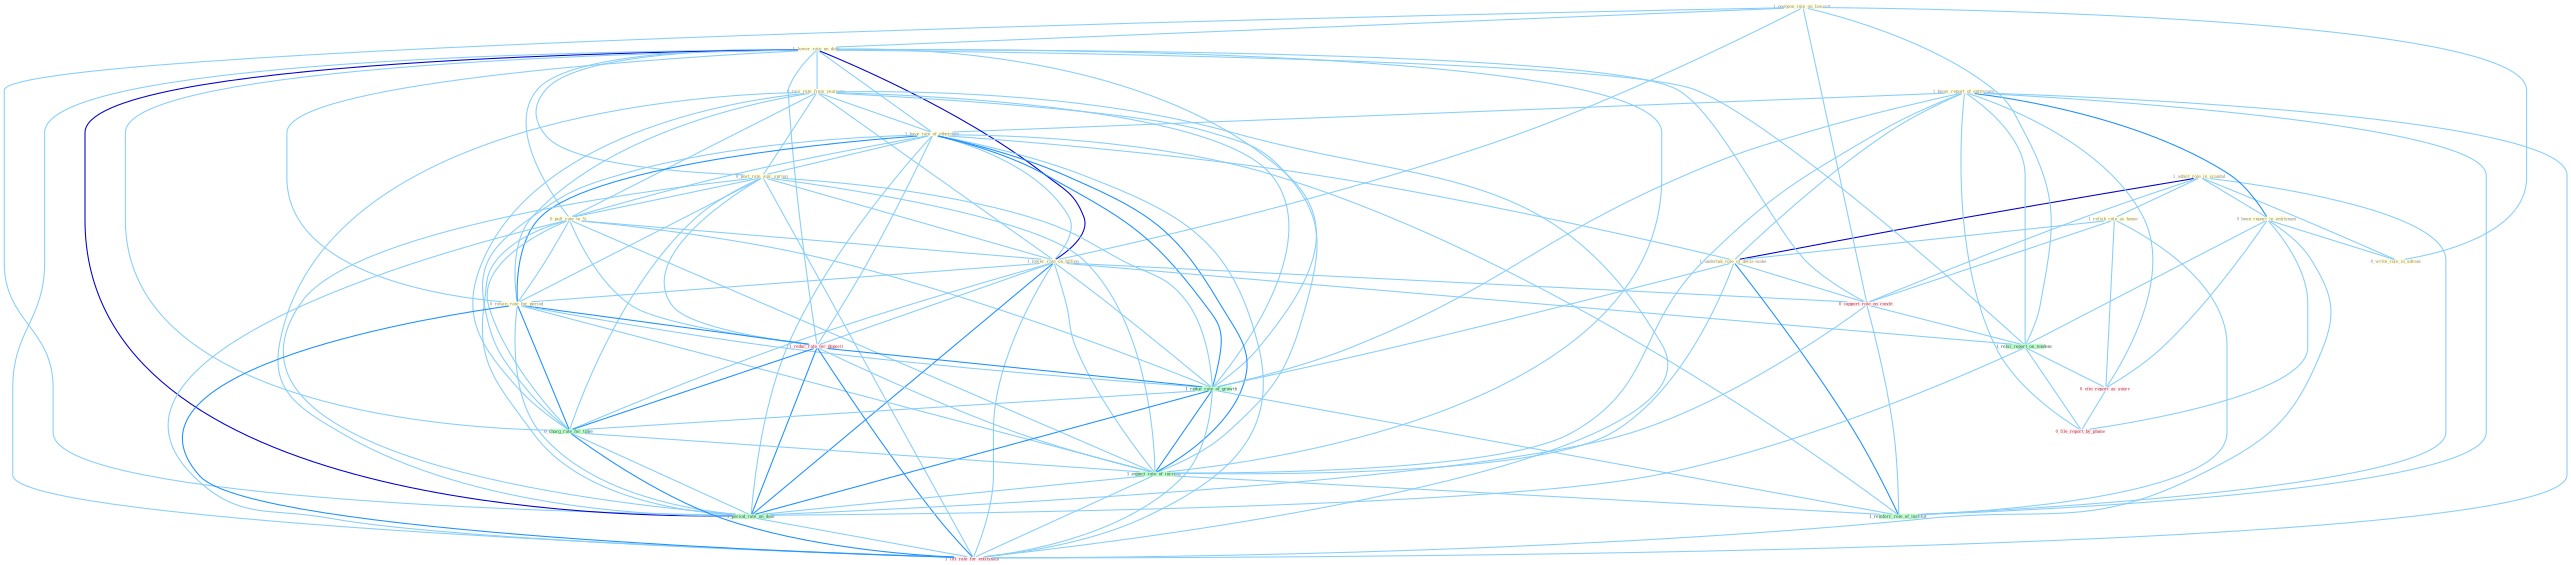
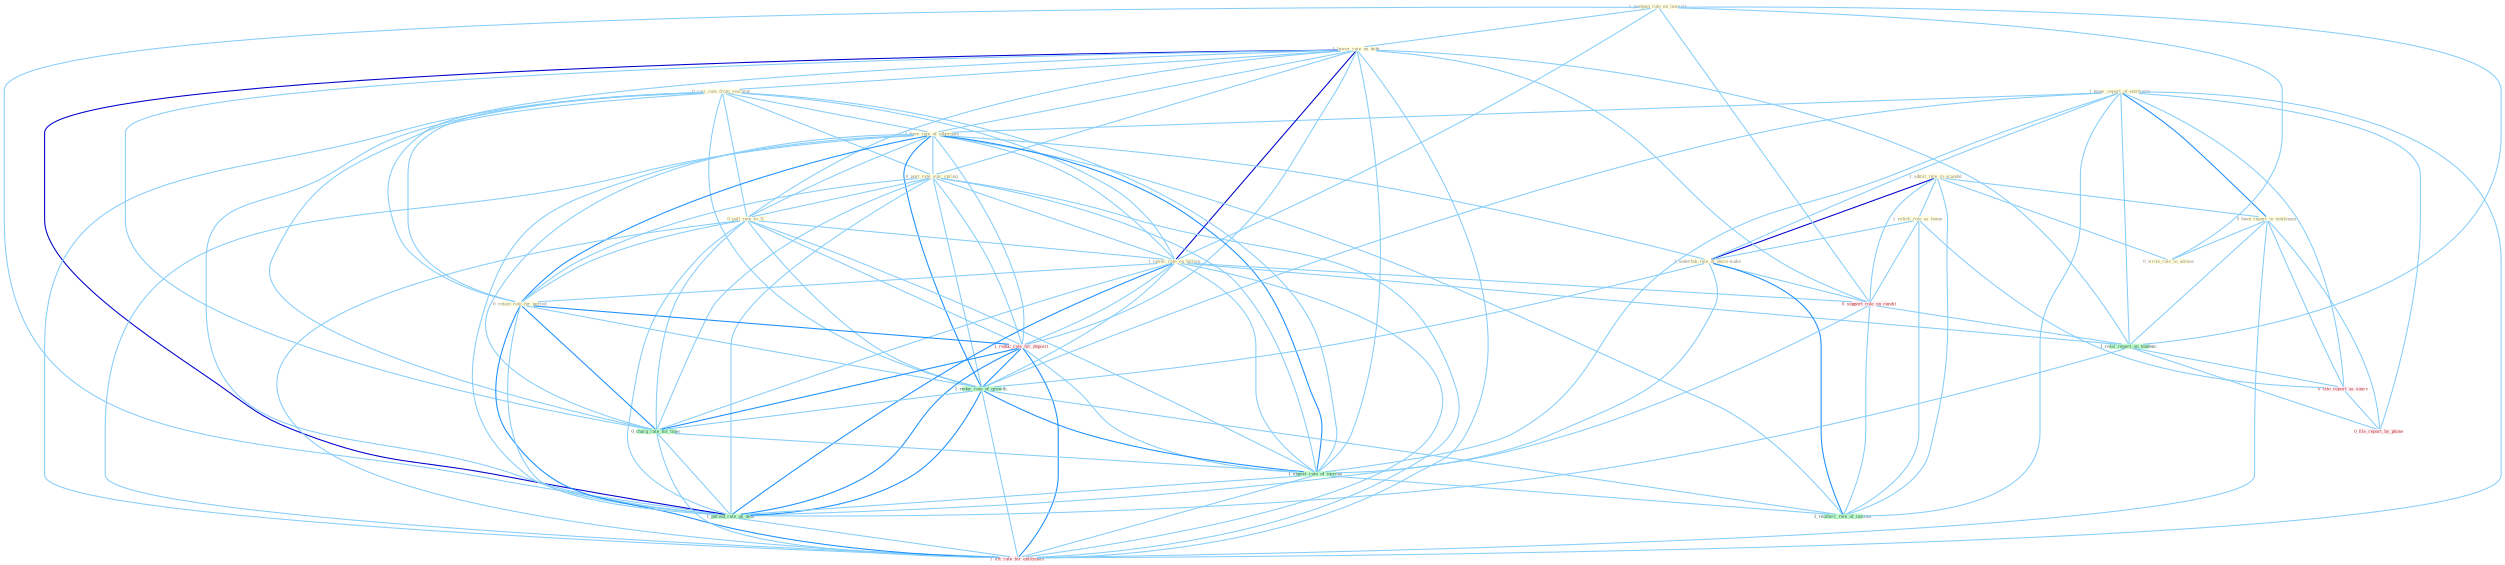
edge "1_lower_rate_on_debt" -- "1_reduc_rate_of_growth": removed
edge "0_retain_rate_for_period" -- "1_expect_rate_of_increas": removed
edge "0_charg_rate_for_time" -- "1_lift_rate_for_entitynam": color #1e90ff -> #87cefa
